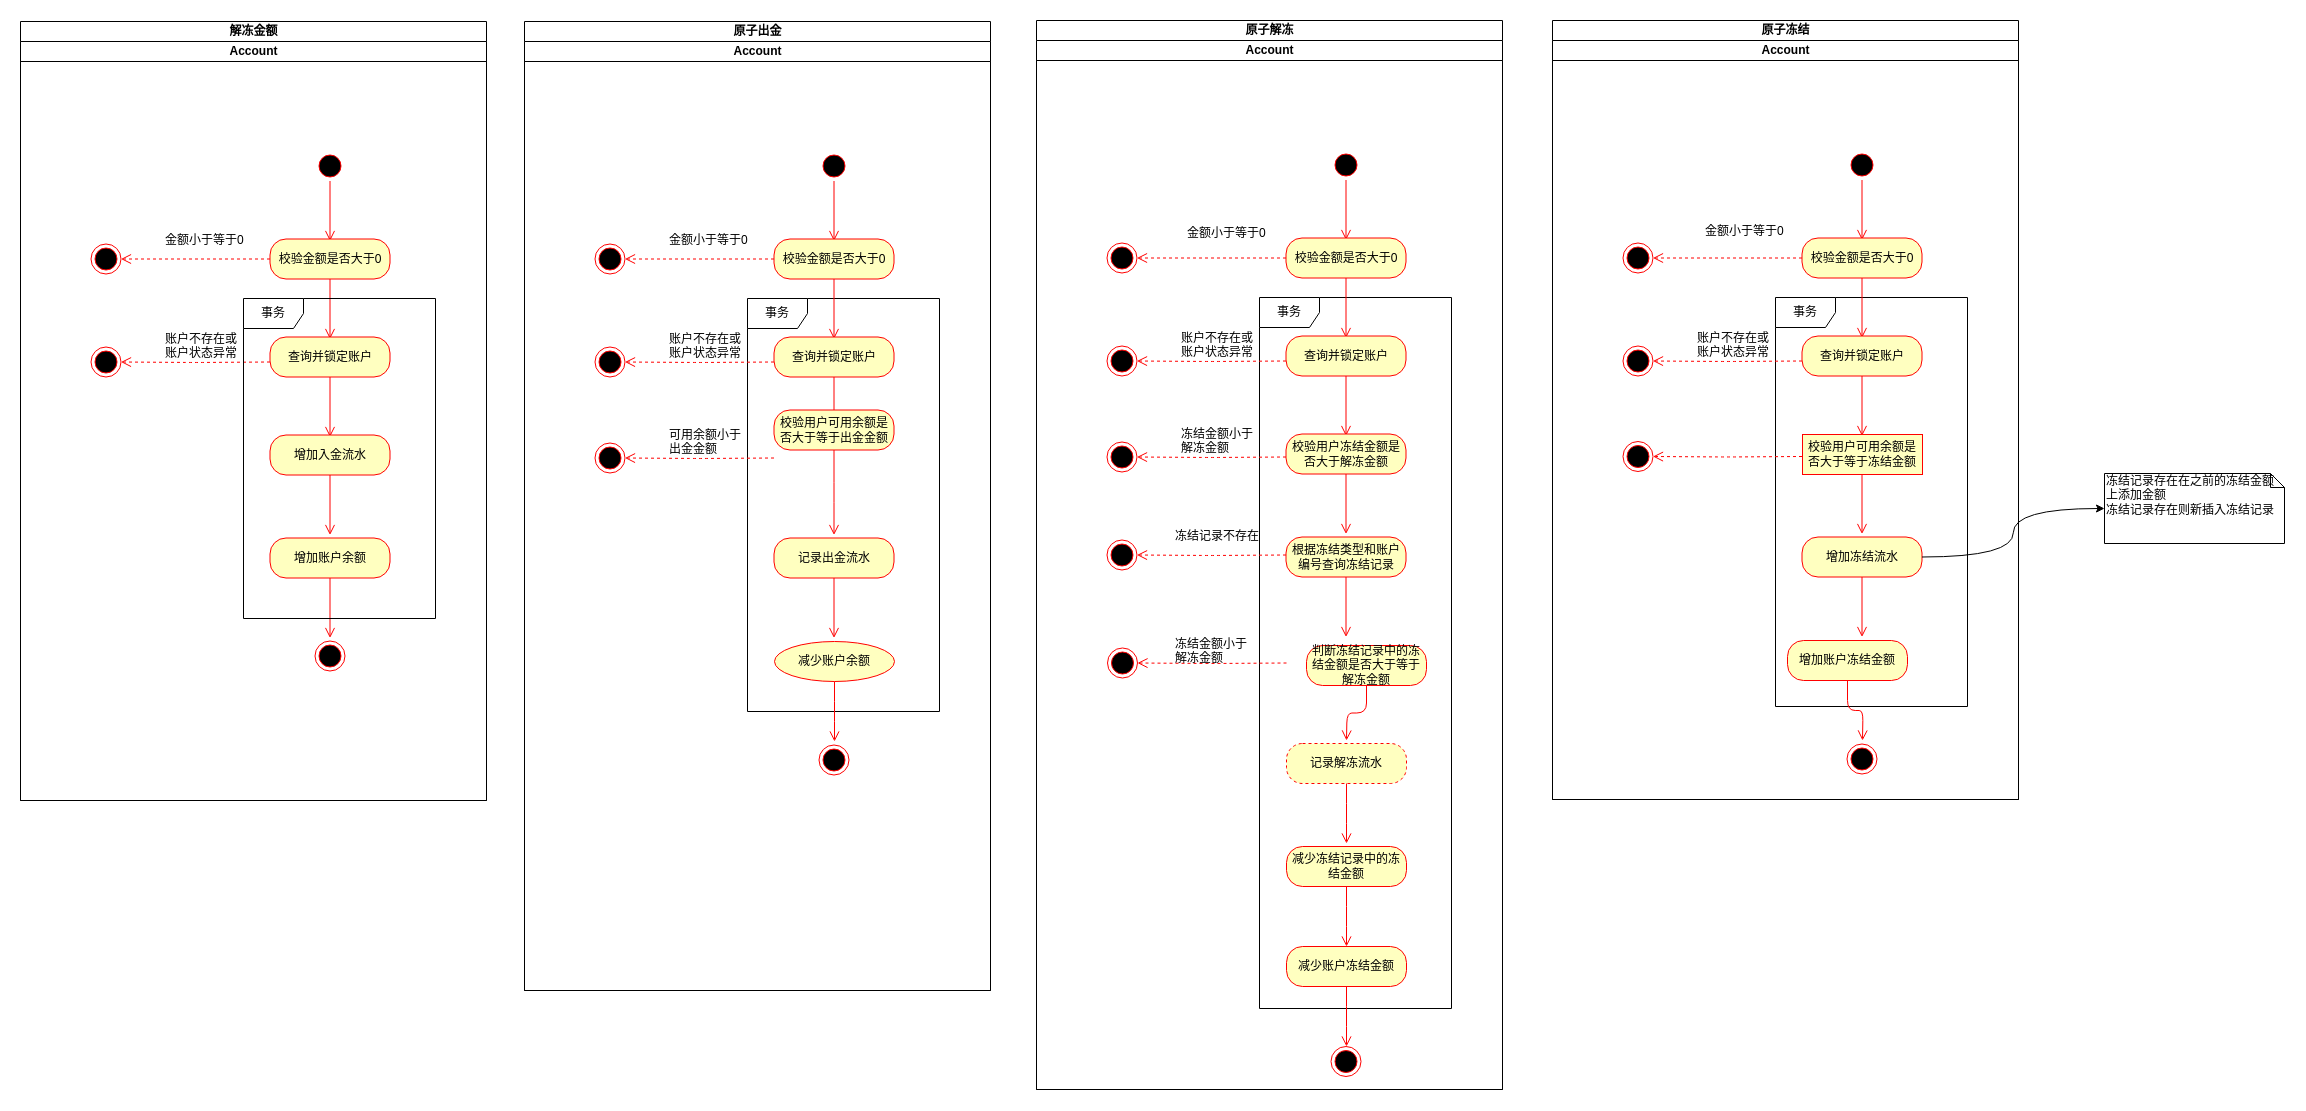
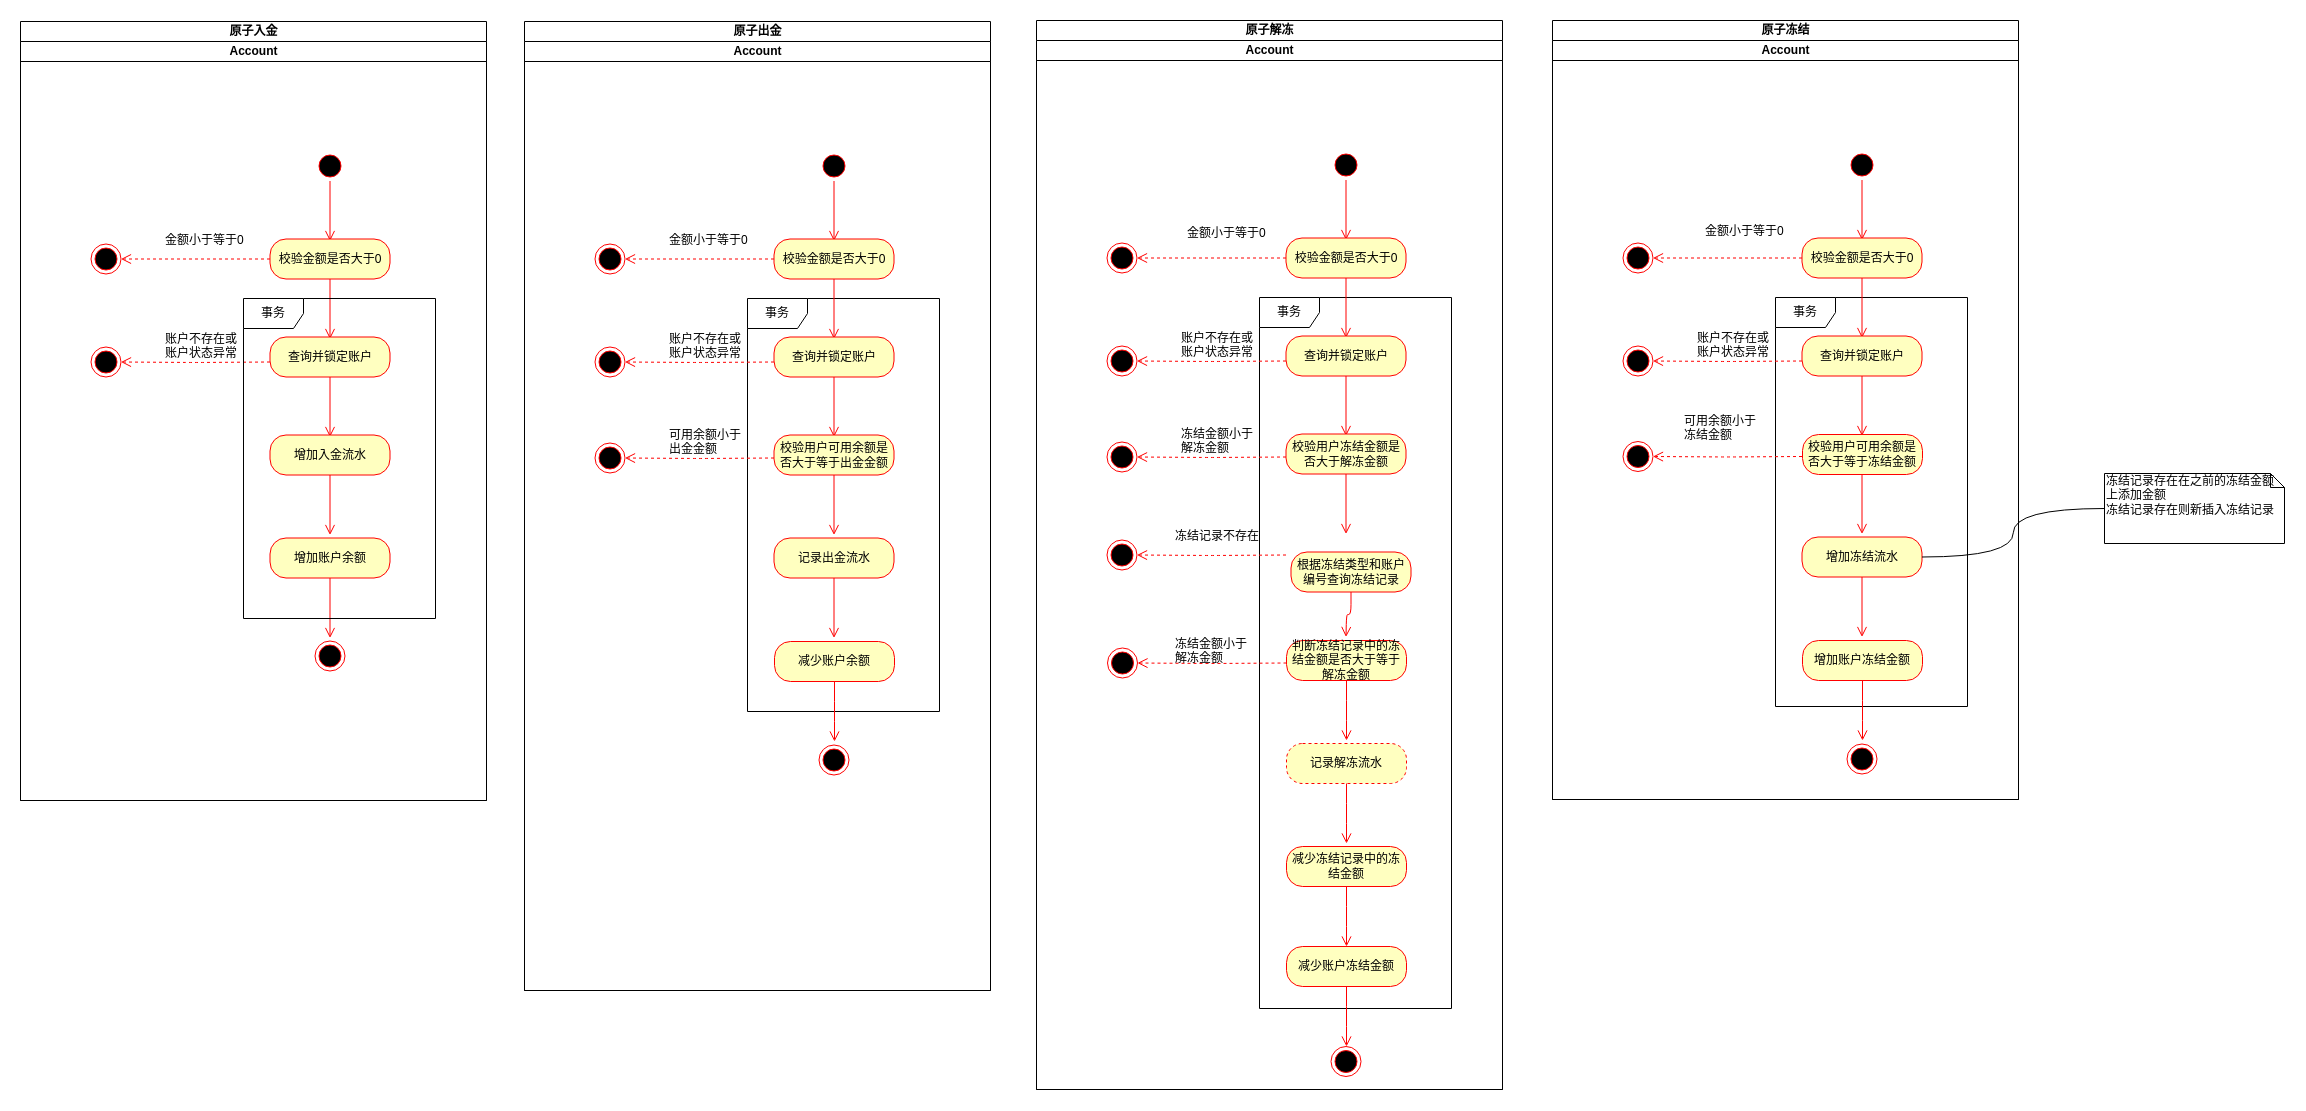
node "解冻金额": label "解冻金额" -> "原子入金"
node "可用余额小于 冻结金额": added
node "校验用户可用余额是否大于等于出金金额": moved (834, 430) -> (834, 455)
node "校验用户可用余额是否大于等于冻结金额": shape rectangle -> rounded rectangle
edge "增加冻结流水" -> "冻结记录存在在之前的冻结金额上添加金额 冻结记录存在则新插入冻结记录": arrowhead classic -> none
node "根据冻结类型和账户编号查询冻结记录": moved (1346, 557) -> (1351, 572)
node "增加账户冻结金额": moved (1848, 661) -> (1863, 661)
node "减少账户余额": shape ellipse -> rounded rectangle
node "判断冻结记录中的冻结金额是否大于等于解冻金额": moved (1367, 666) -> (1347, 661)
